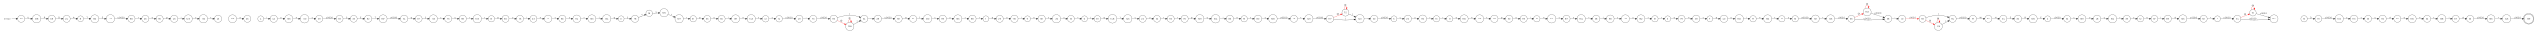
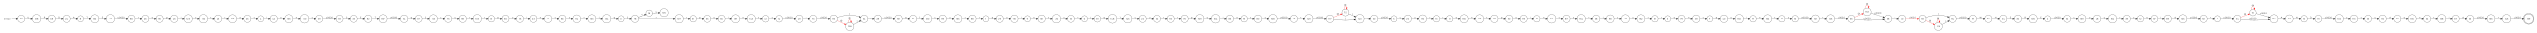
edge "105" -> "107": now "78" -> "107"
edge "45" -> "127": added, label "r"
edge "25" -> "4": added, label "t"
node "141": added
